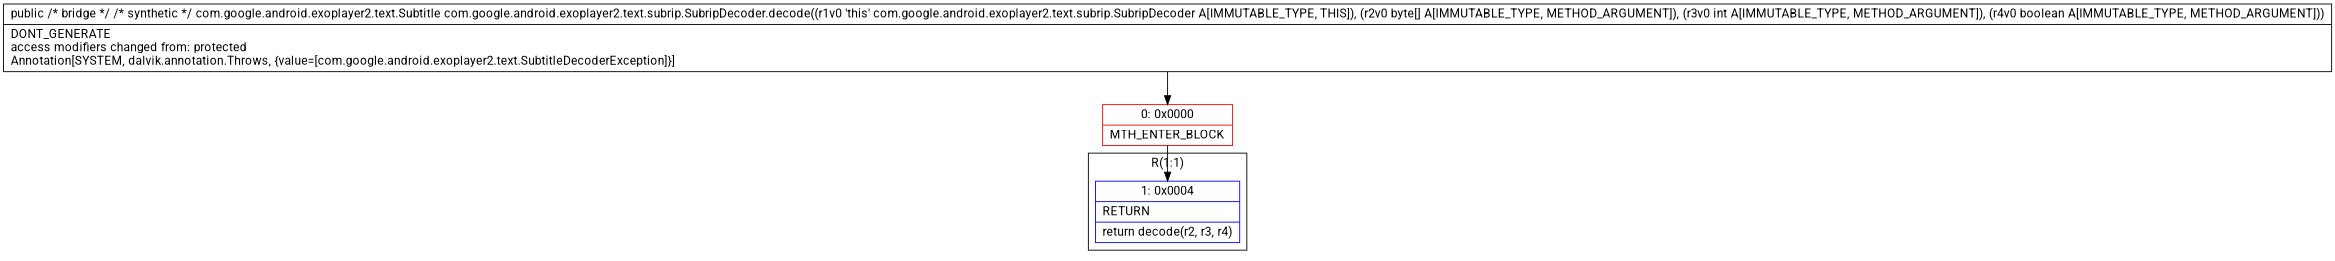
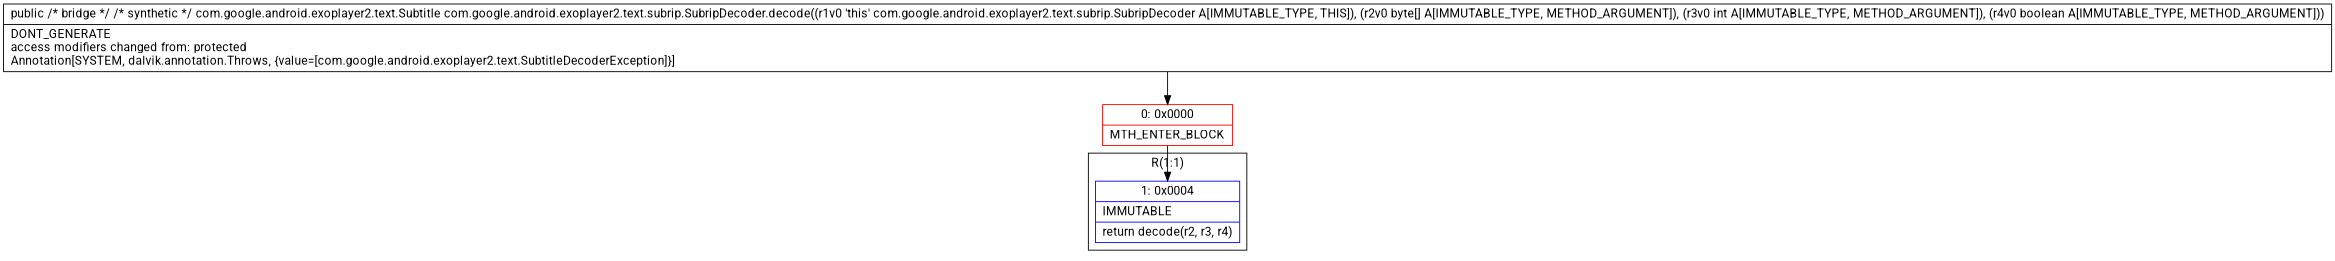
node "1: 0x0004": text "RETURN" -> "IMMUTABLE"
